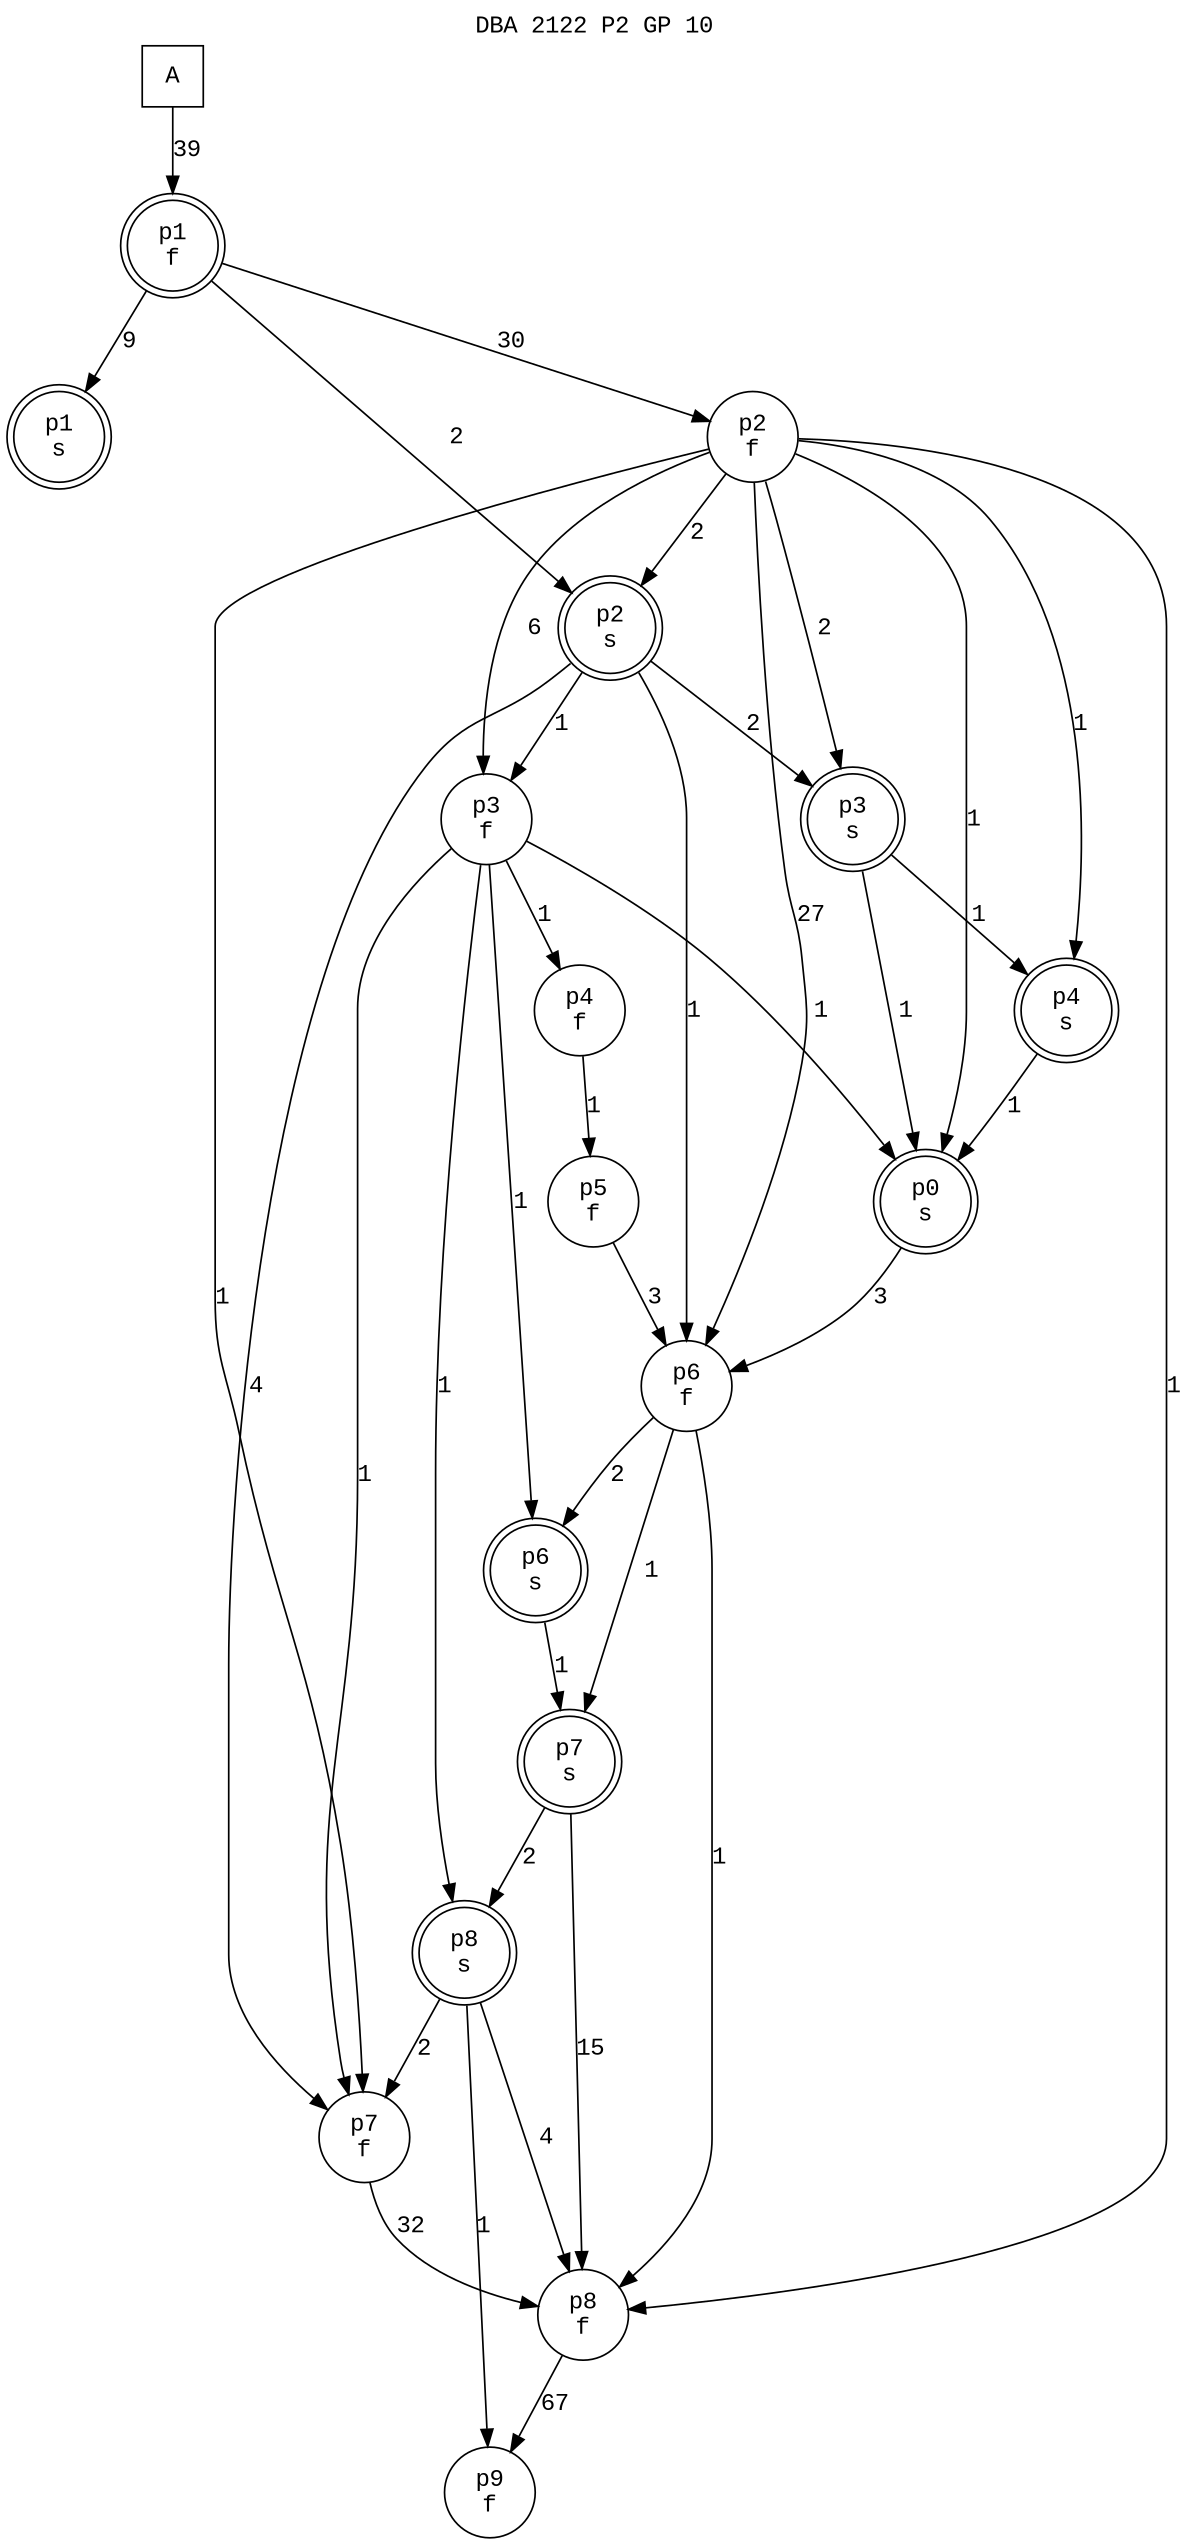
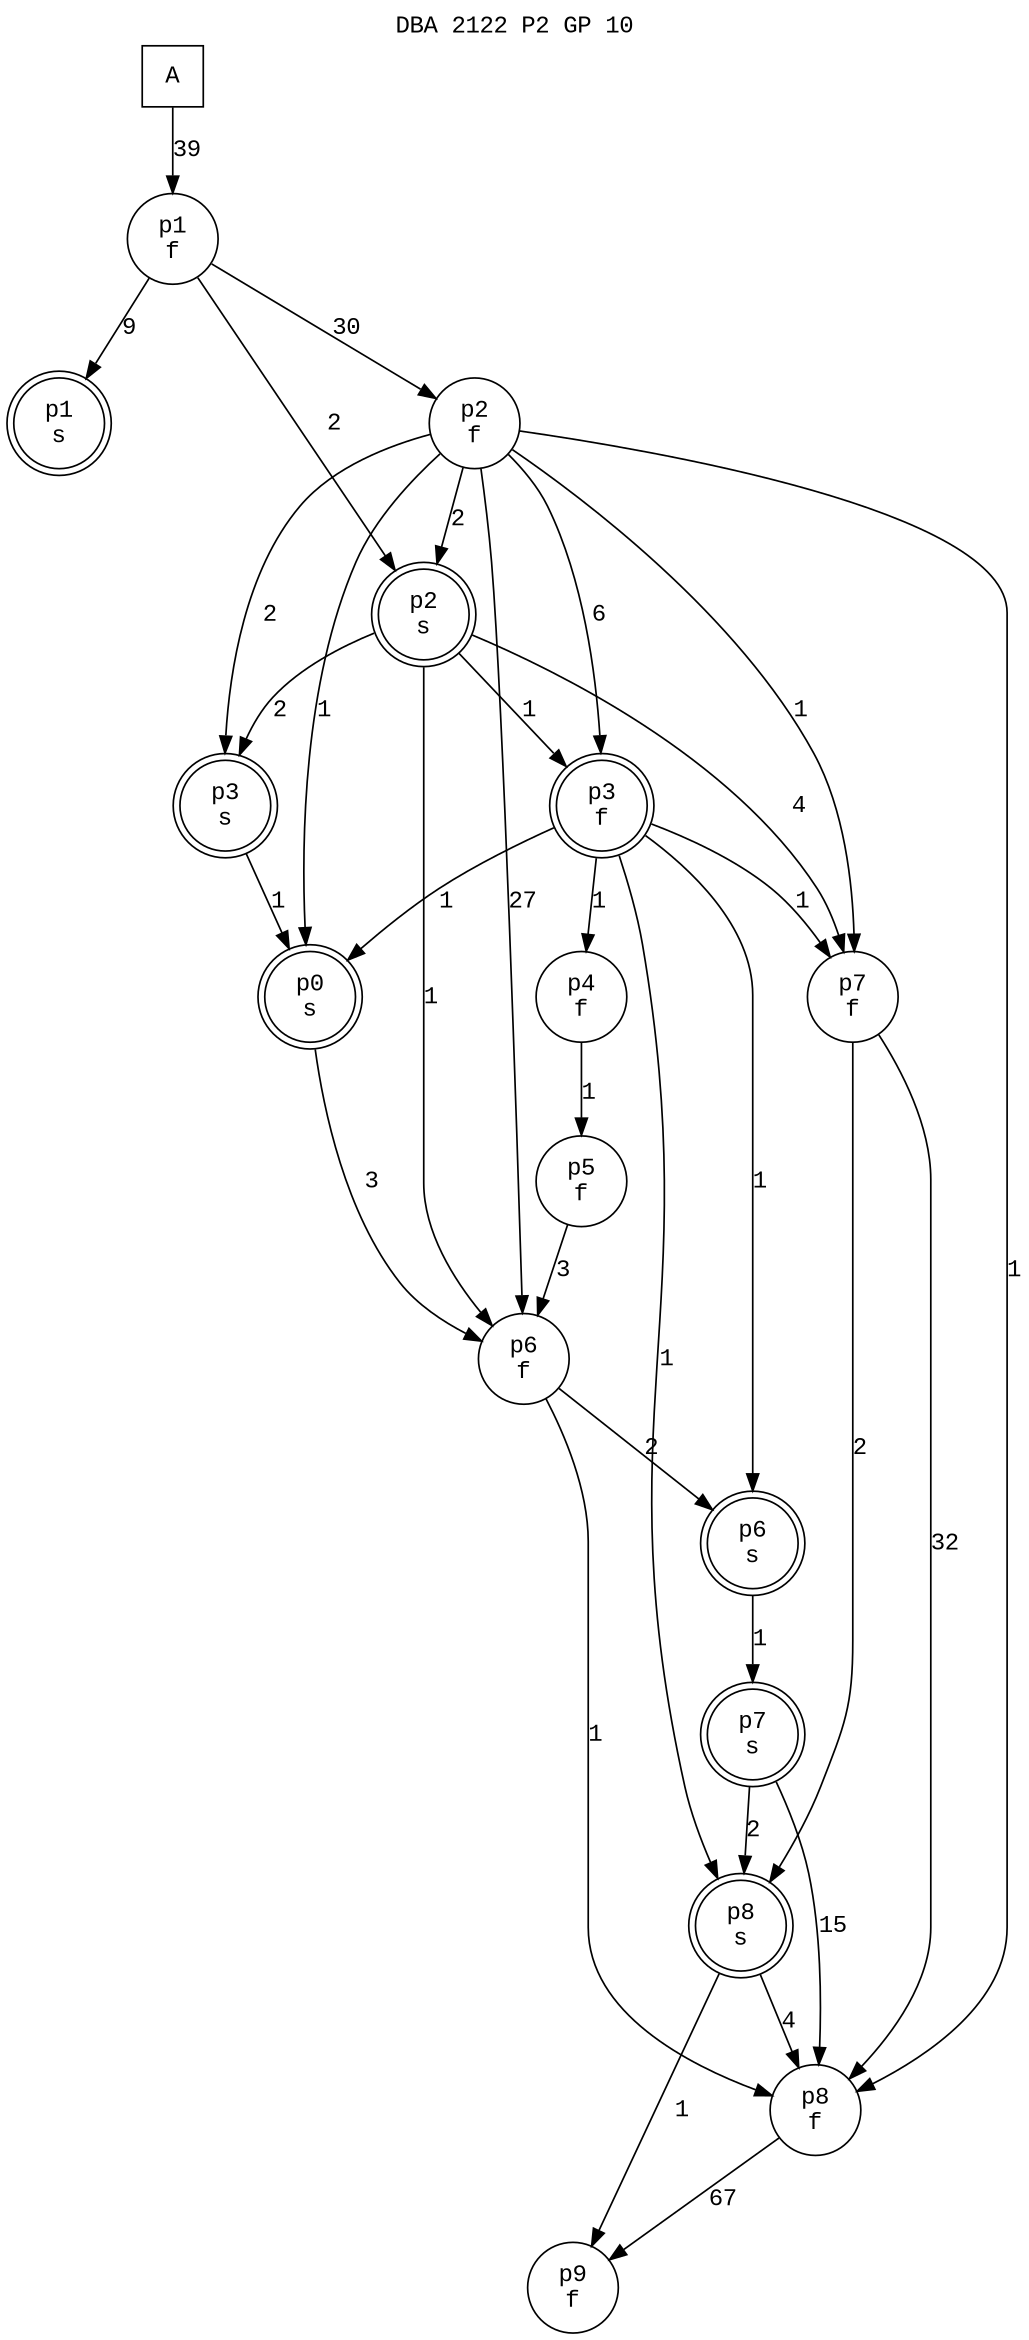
node "p1 f": shape doublecircle -> circle
node "p3 f": shape circle -> doublecircle
node "p4 s": removed
edge "p6 f" -> "p7 s": removed, label "1"
edge "p8 s" -> "p7 f": reversed
